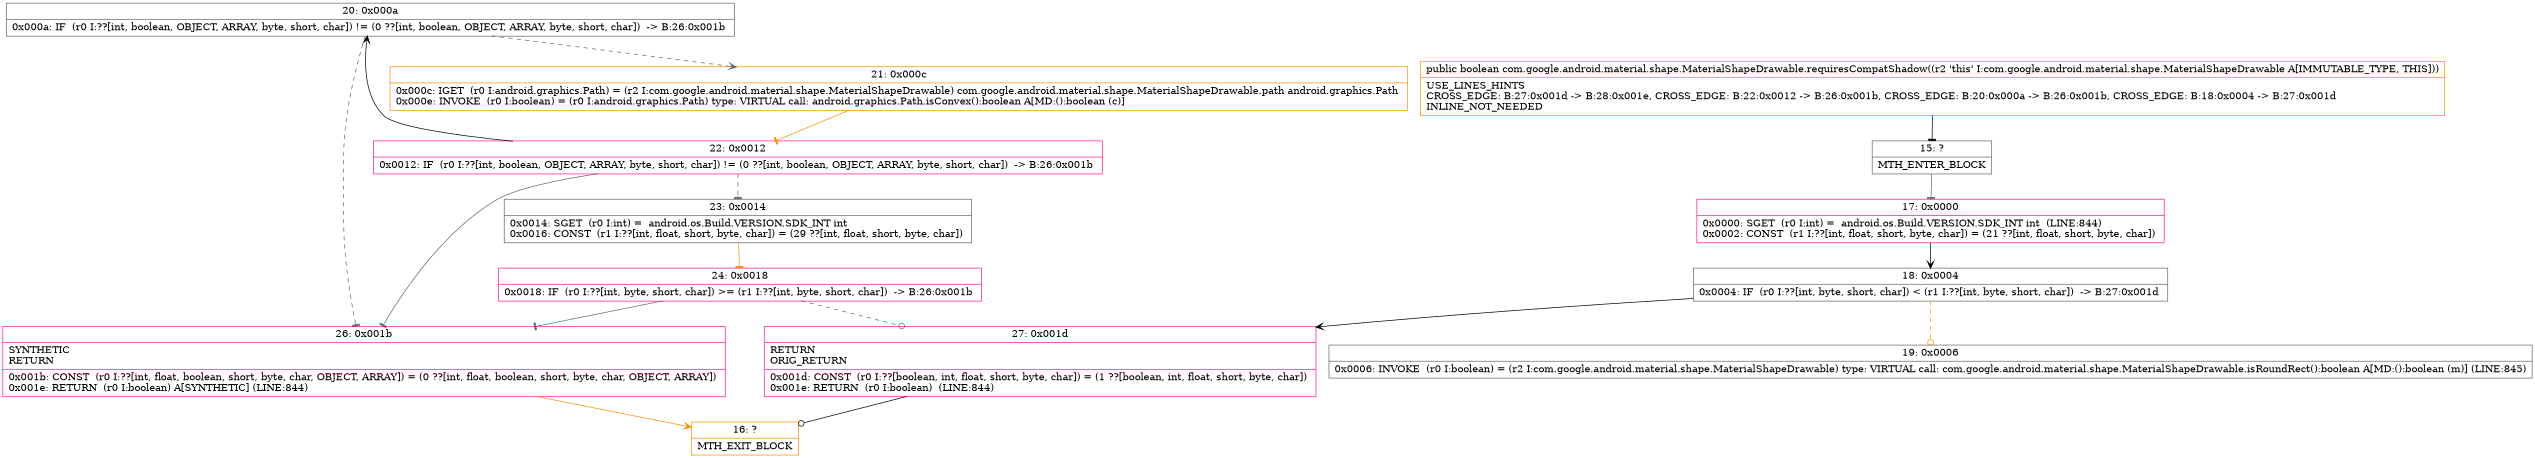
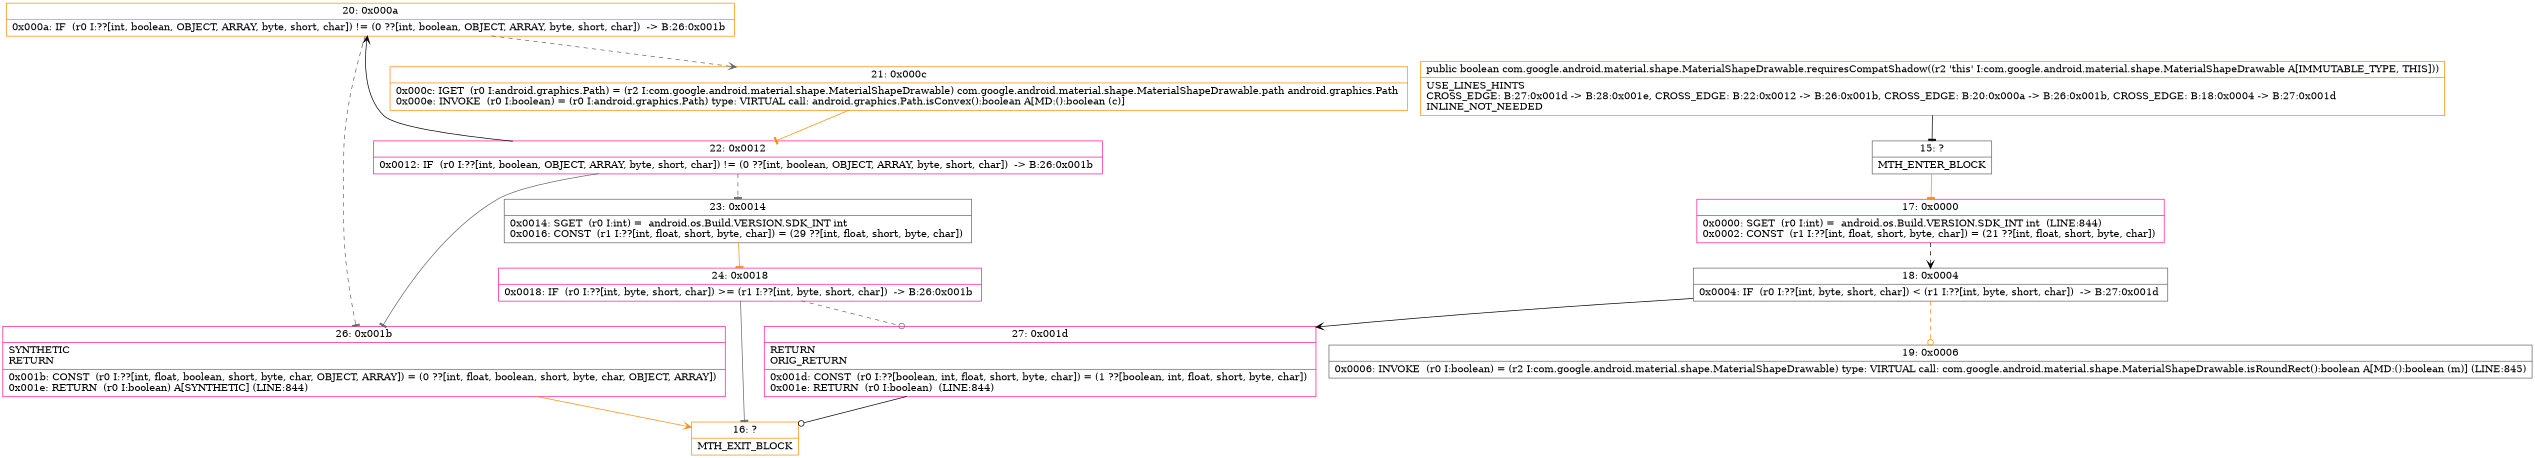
node "20: 0x000a": color gray40 -> darkorange
edge "15: ?" -> "17: 0x0000": color gray40 -> darkorange
edge "17: 0x0000" -> "18: 0x0004": style solid -> dashed
edge "24: 0x0018" -> "26: 0x001b": now "24: 0x0018" -> "16: ?"
